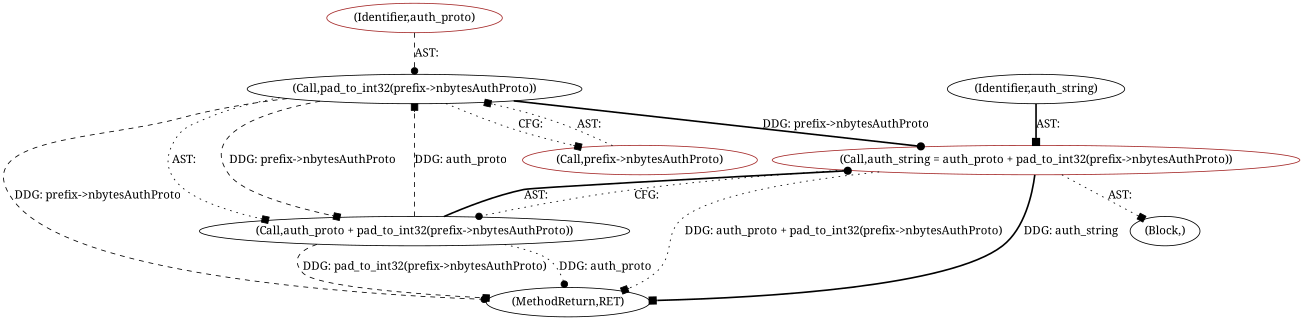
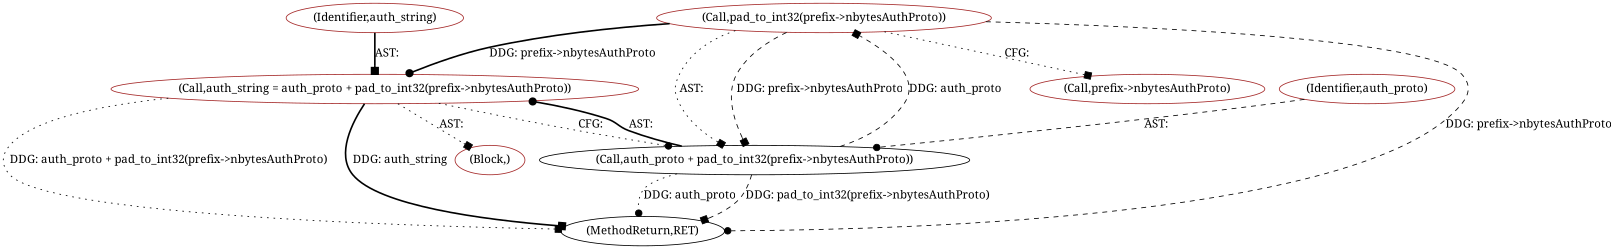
edge "(Identifier,auth_proto)" -> "(Call,pad_to_int32(prefix->nbytesAuthProto))": now "(Identifier,auth_proto)" -> "(Call,auth_proto + pad_to_int32(prefix->nbytesAuthProto))"
node "(Call,pad_to_int32(prefix->nbytesAuthProto))": color black -> brown
node "(Identifier,auth_string)": color black -> brown
edge "(Call,prefix->nbytesAuthProto)" -> "(Call,pad_to_int32(prefix->nbytesAuthProto))": removed, label "AST:"
node "(Block,)": color black -> brown
